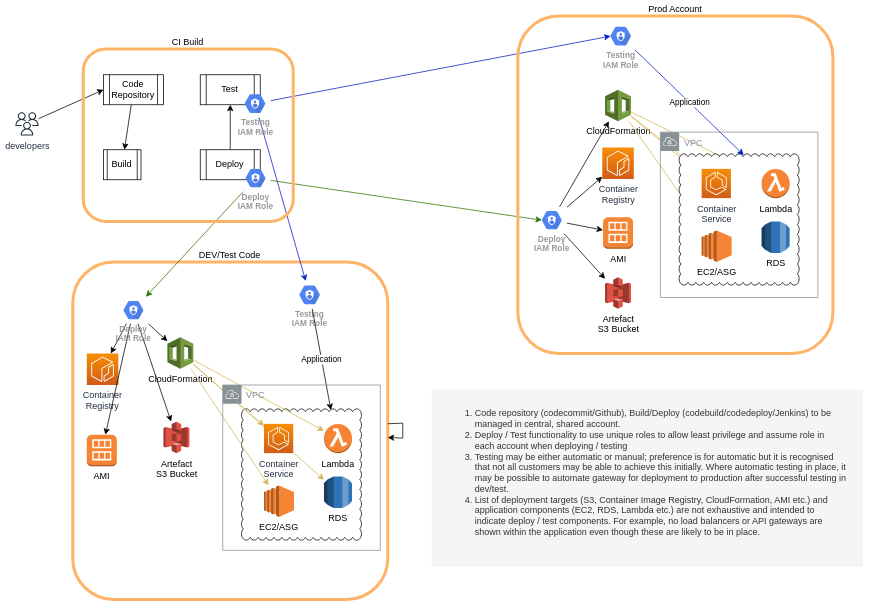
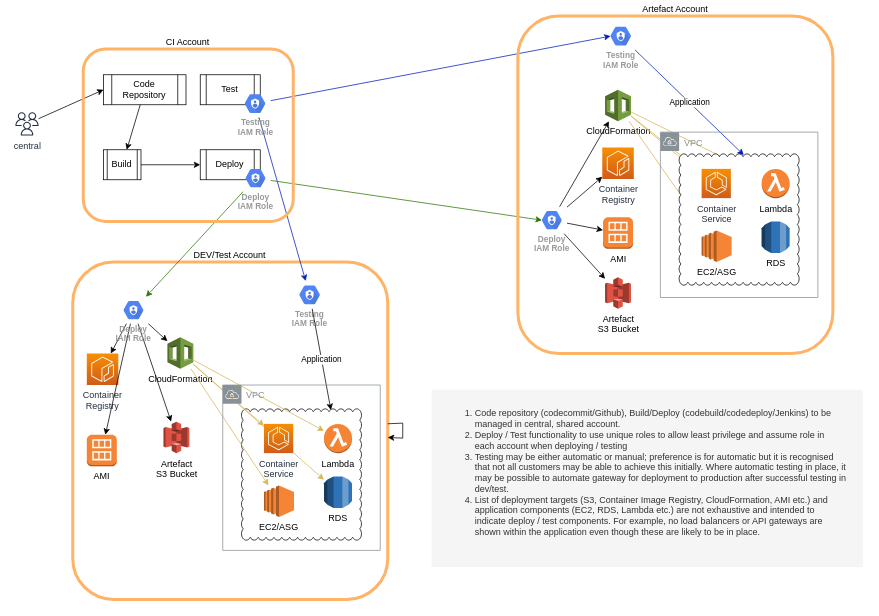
node "Prod Account": label "Prod Account" -> "Artefact Account"
node "CI Build": label "CI Build" -> "CI Account"
node "Code Repository": size 60x30 -> 83x30
edge "Deploy" -> "Test": removed
node "developers": label "developers" -> "central"
edge "Build" -> "Deploy": added
node "DEV/Test Code": label "DEV/Test Code" -> "DEV/Test Account"
